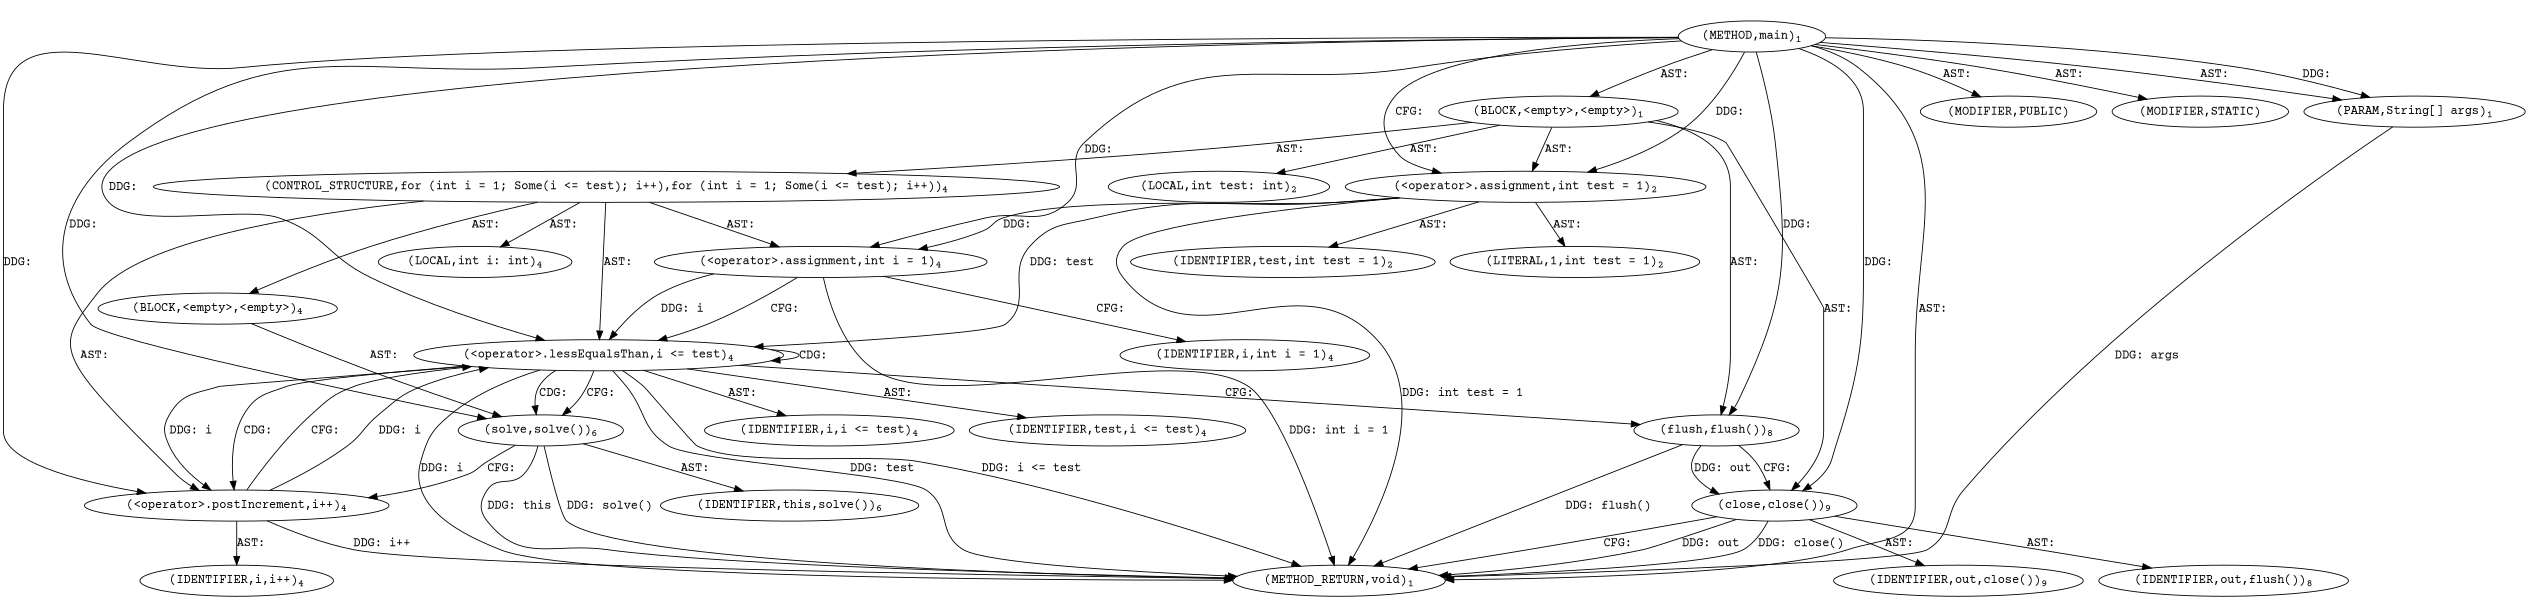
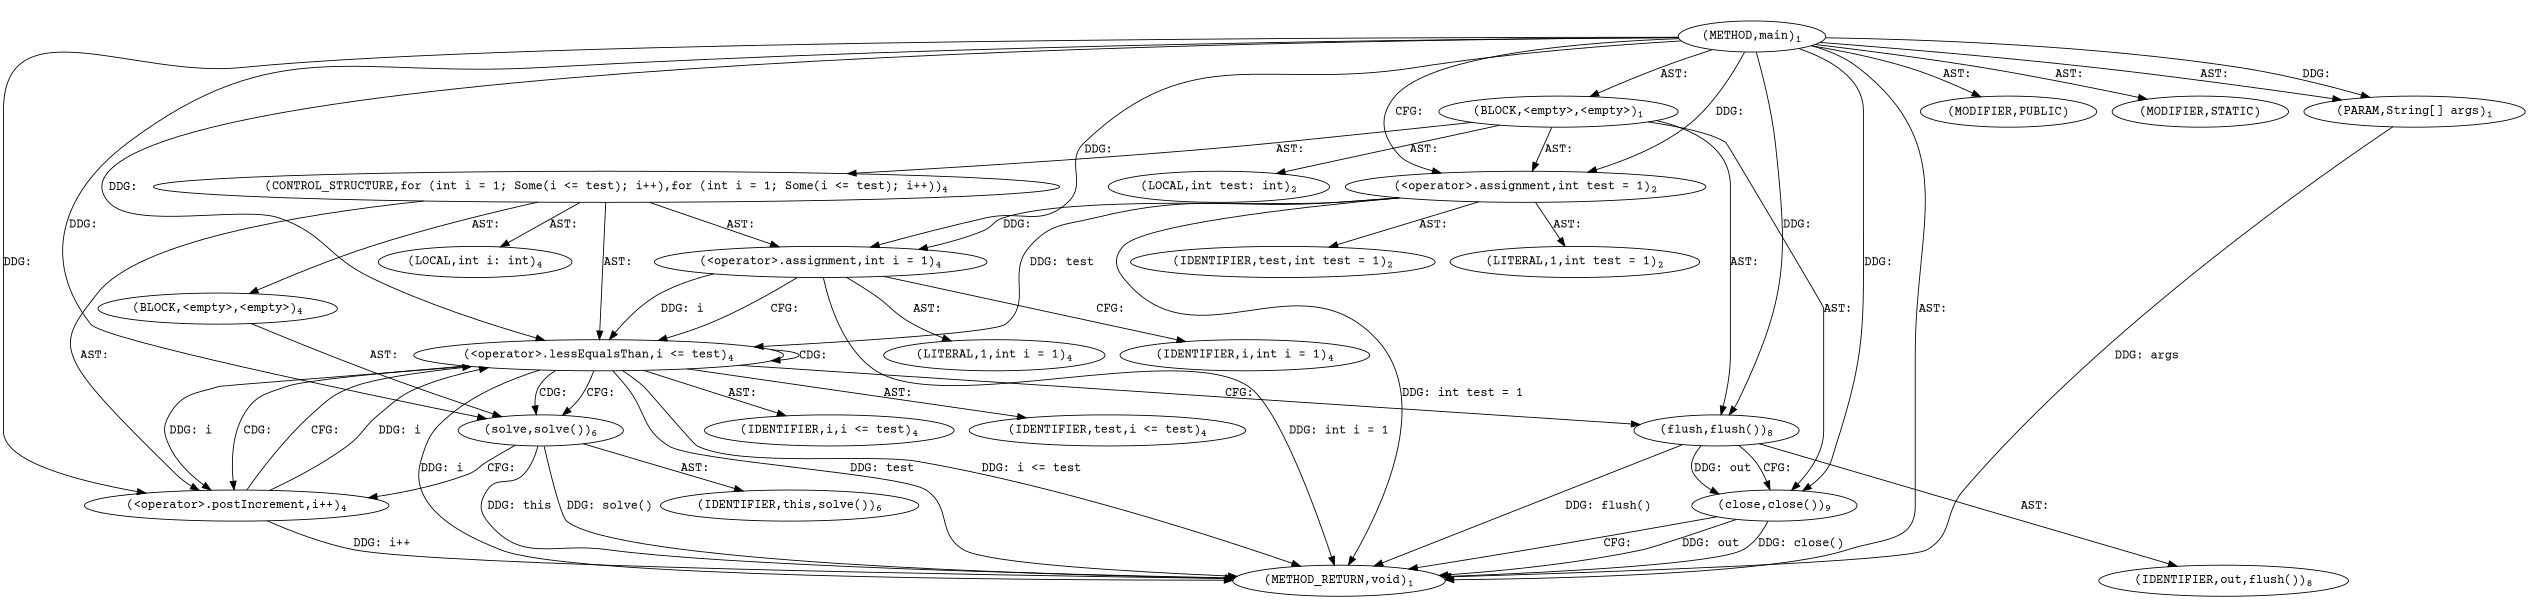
node "(LITERAL,1,int i = 1)": added
edge "(close,close())" -> "(IDENTIFIER,out,flush())": now "(flush,flush())" -> "(IDENTIFIER,out,flush())"
node "(IDENTIFIER,i,i++)": removed
node "(IDENTIFIER,out,close())": removed
